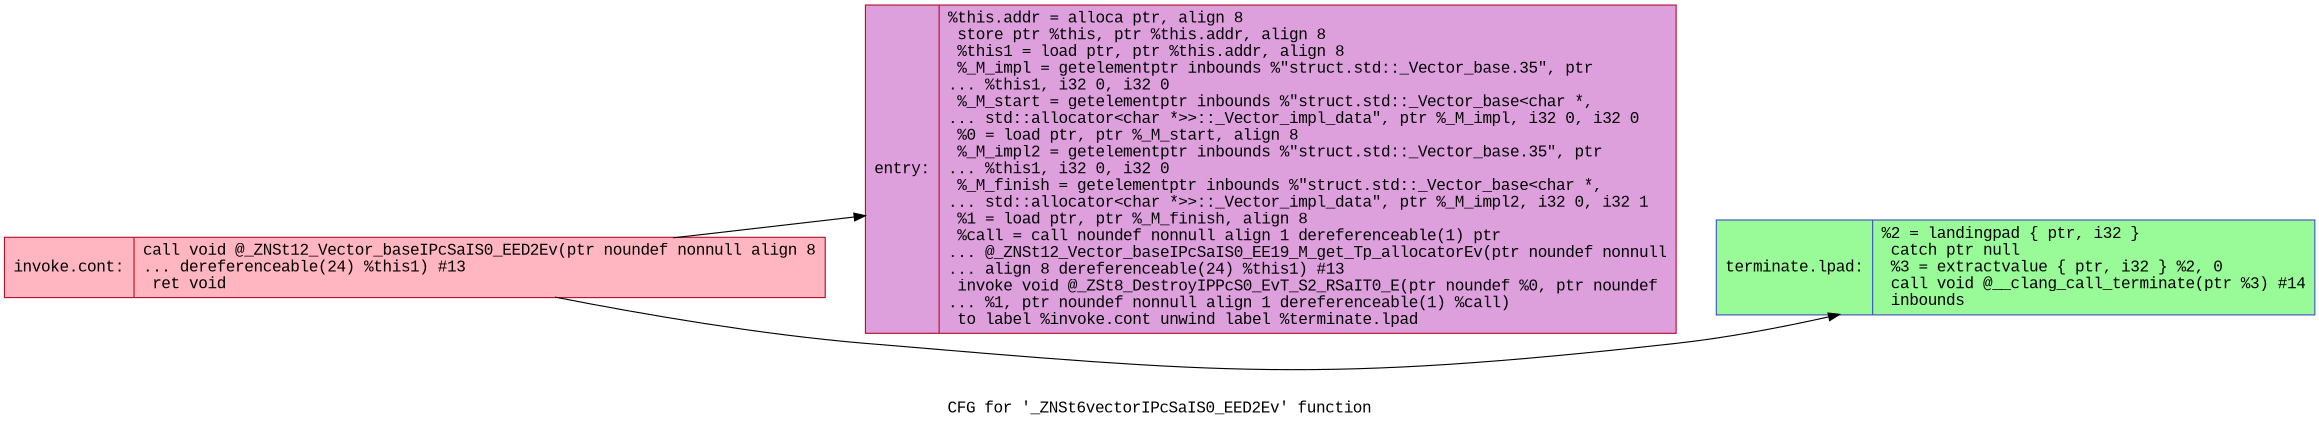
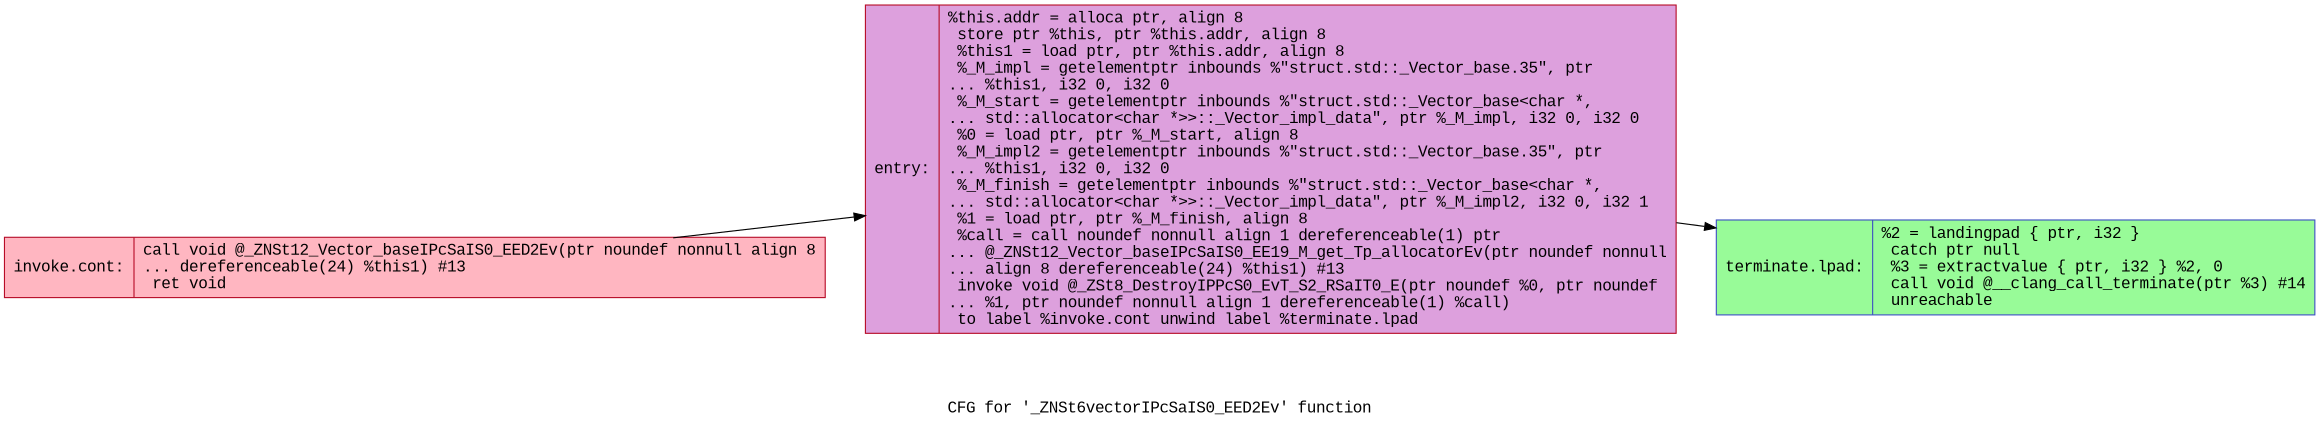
node "terminate.lpad:": text "inbounds" -> "unreachable"
edge "invoke.cont:" -> "terminate.lpad:": now "entry:" -> "terminate.lpad:"
